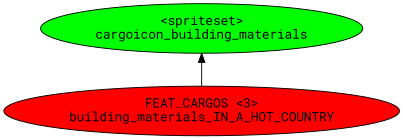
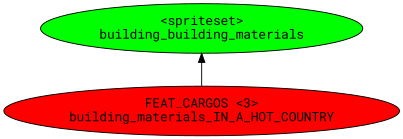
node "<spriteset> cargoicon_building_materials": label "<spriteset> cargoicon_building_materials" -> "<spriteset> building_building_materials"
